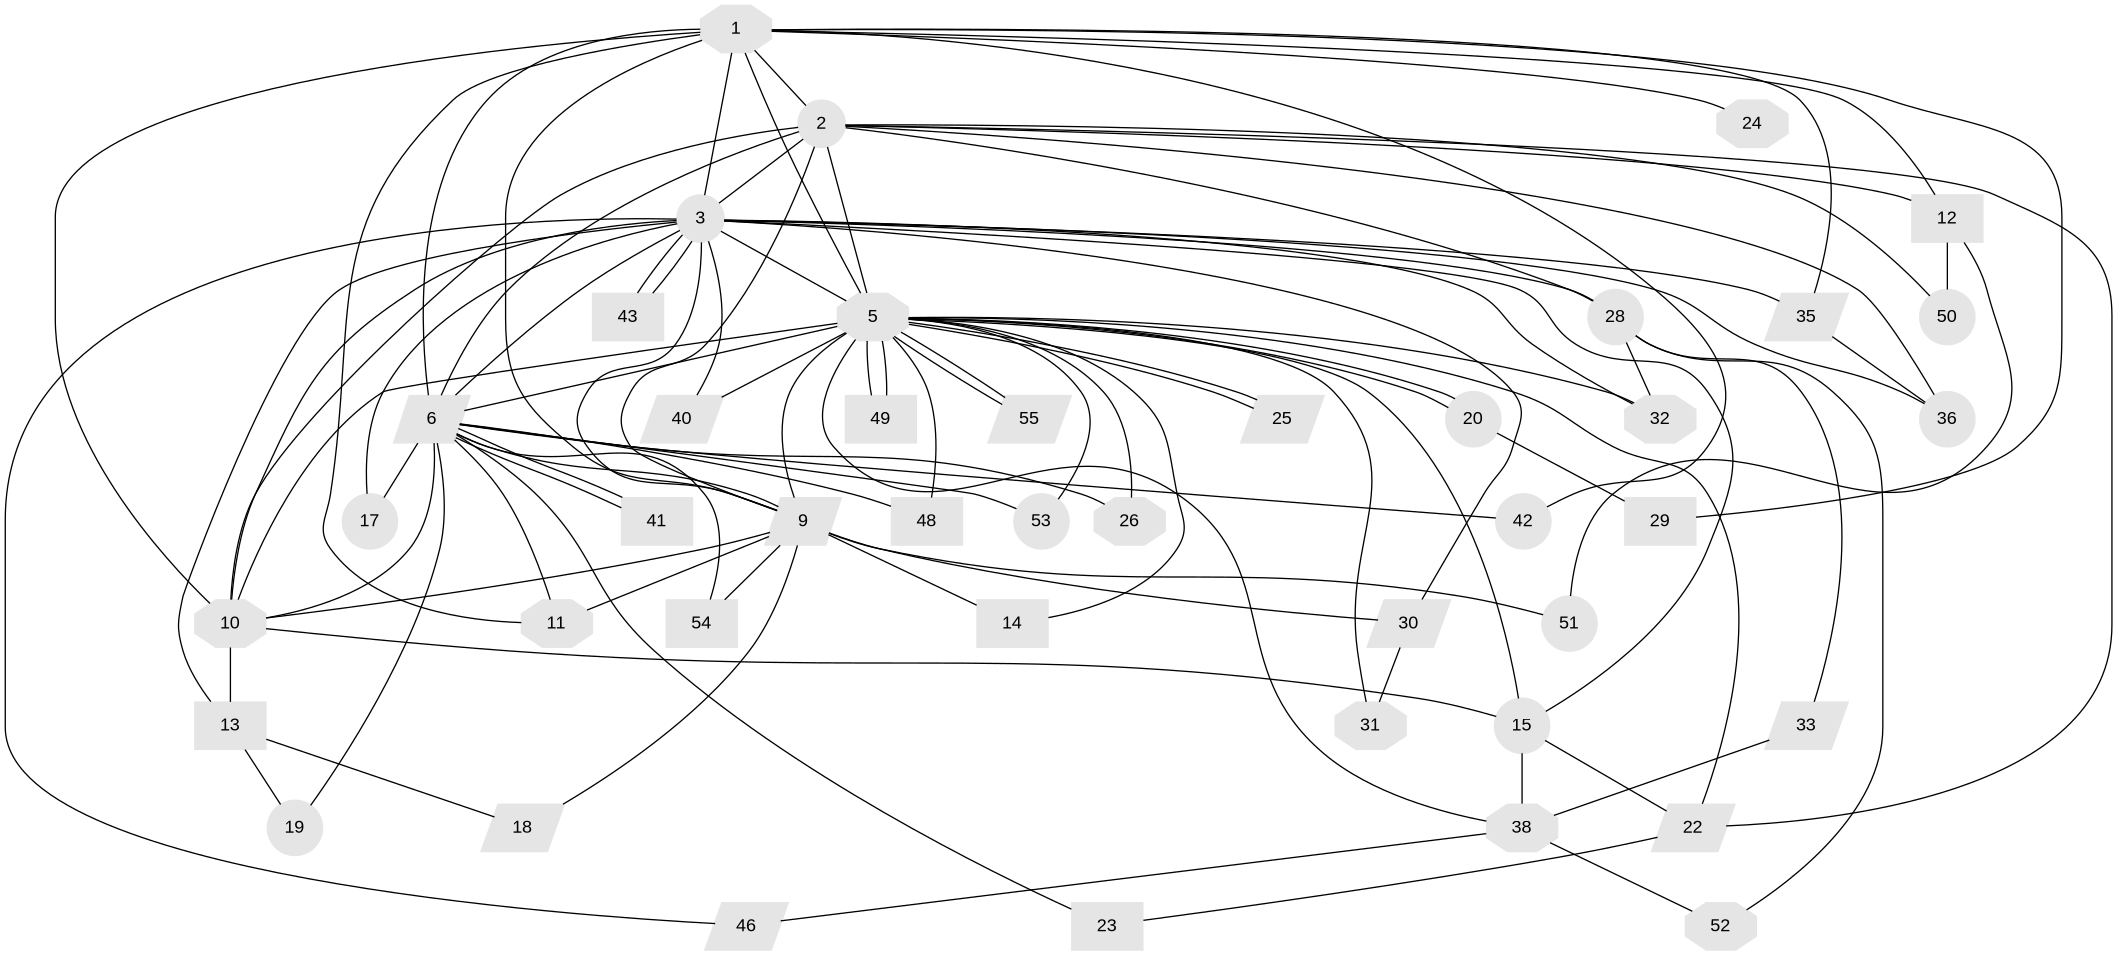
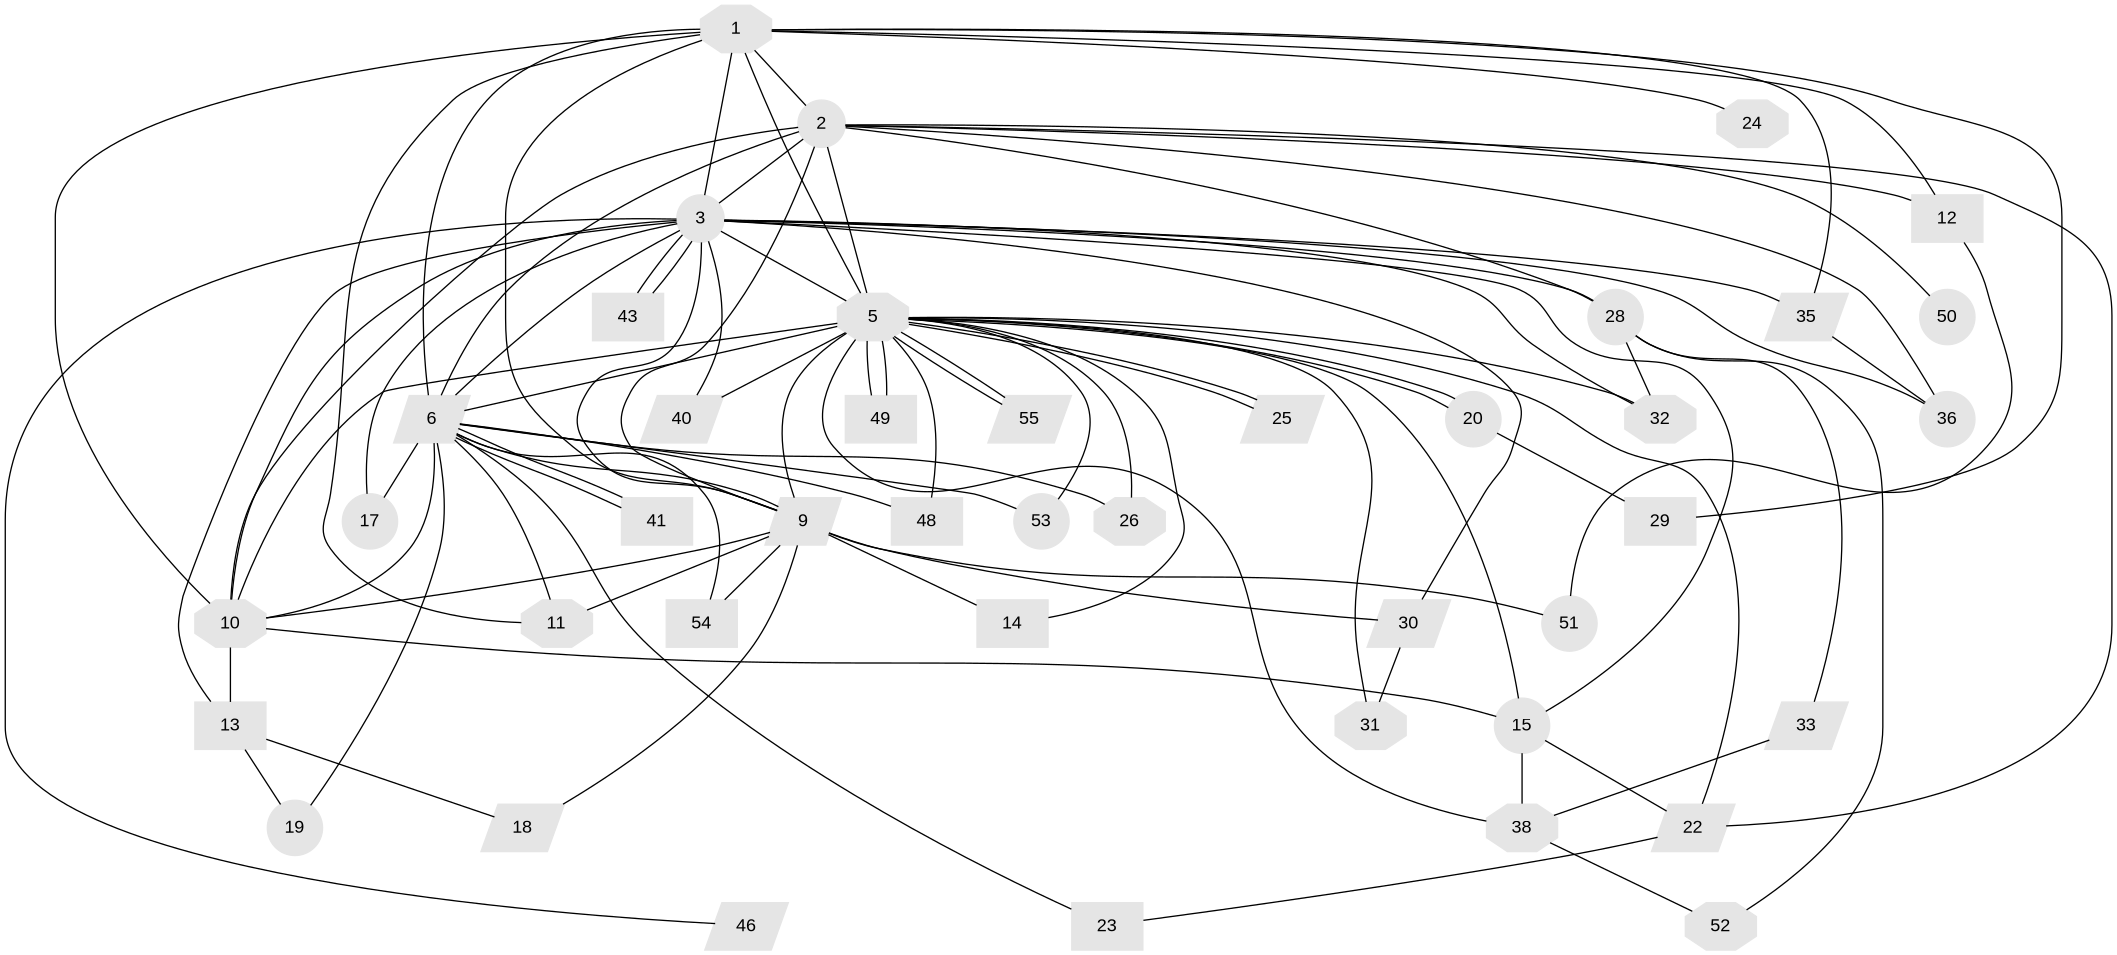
edge "12" -- "50": removed
node "42": removed
edge "38" -- "46": removed
